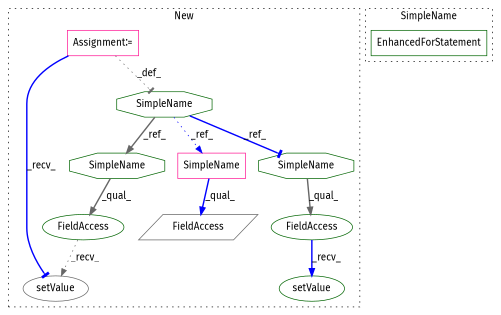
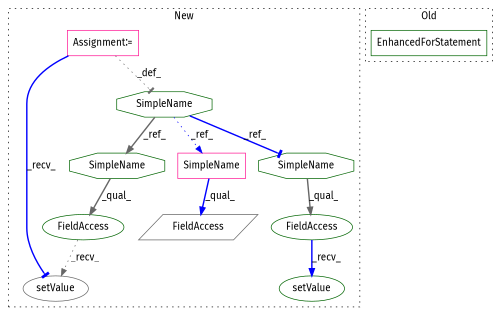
cluster "SimpleName": label "SimpleName" -> "Old"
